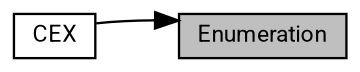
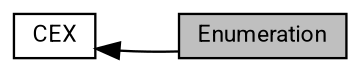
edge "CEX" -> "Enumeration": reversed
